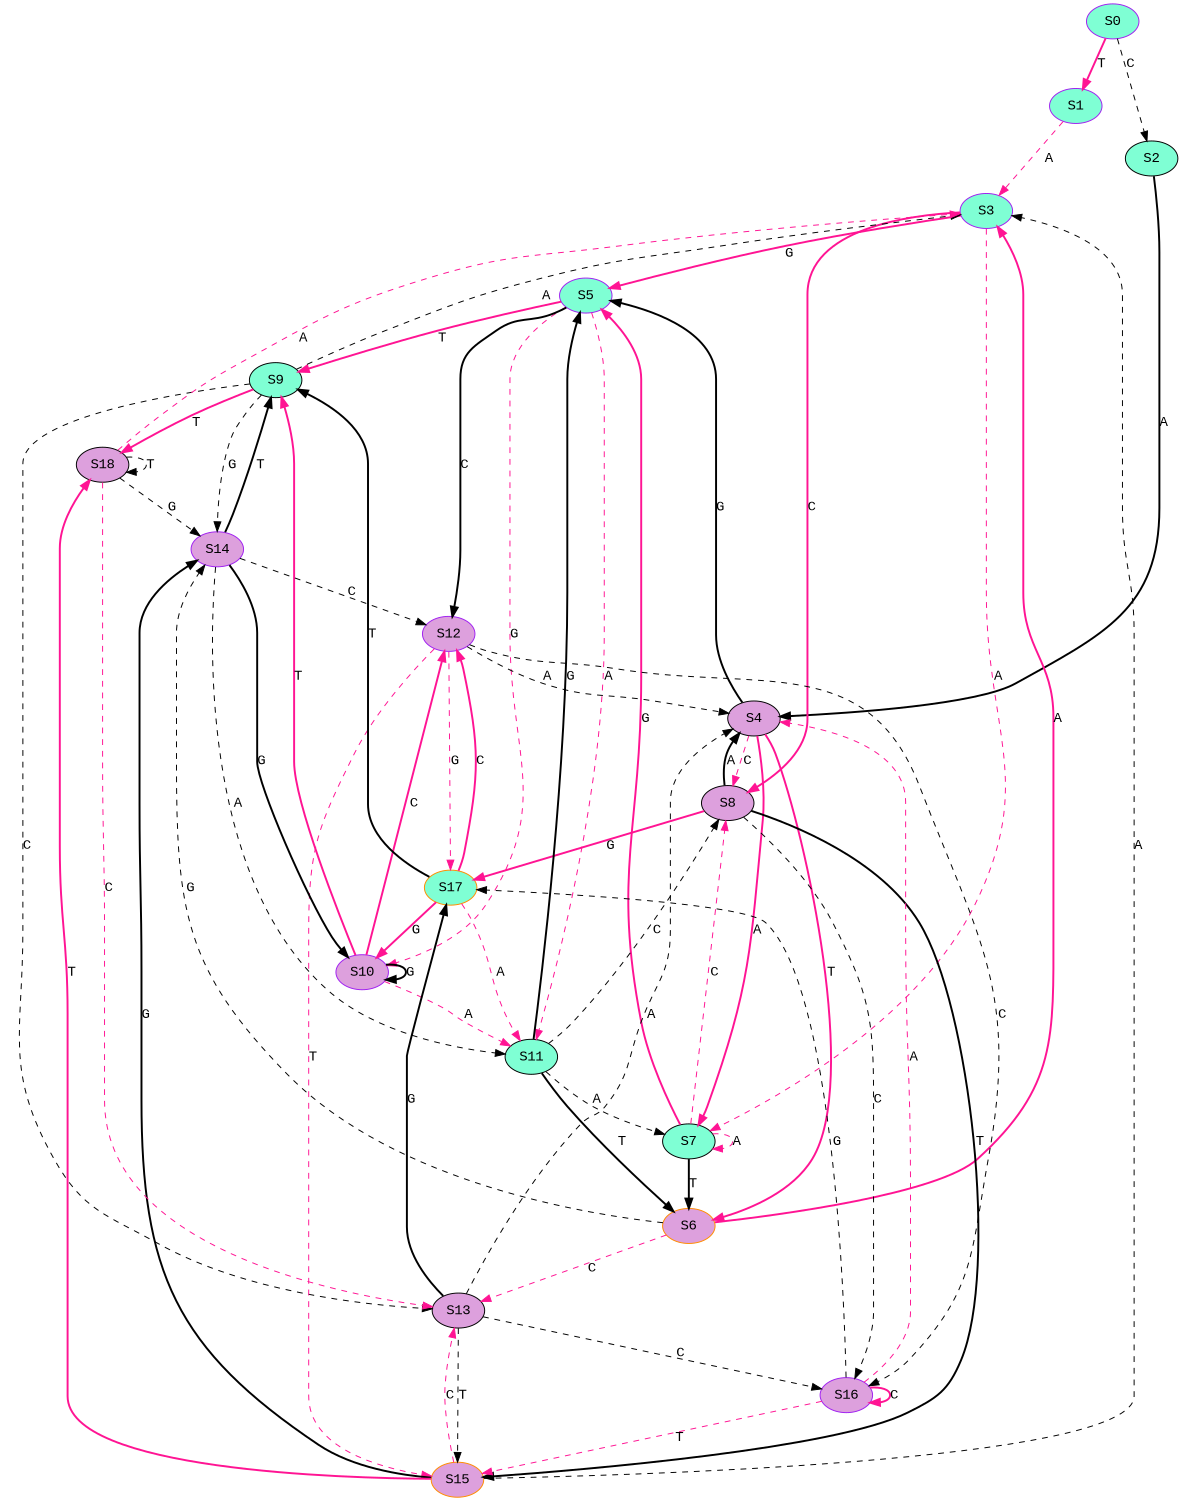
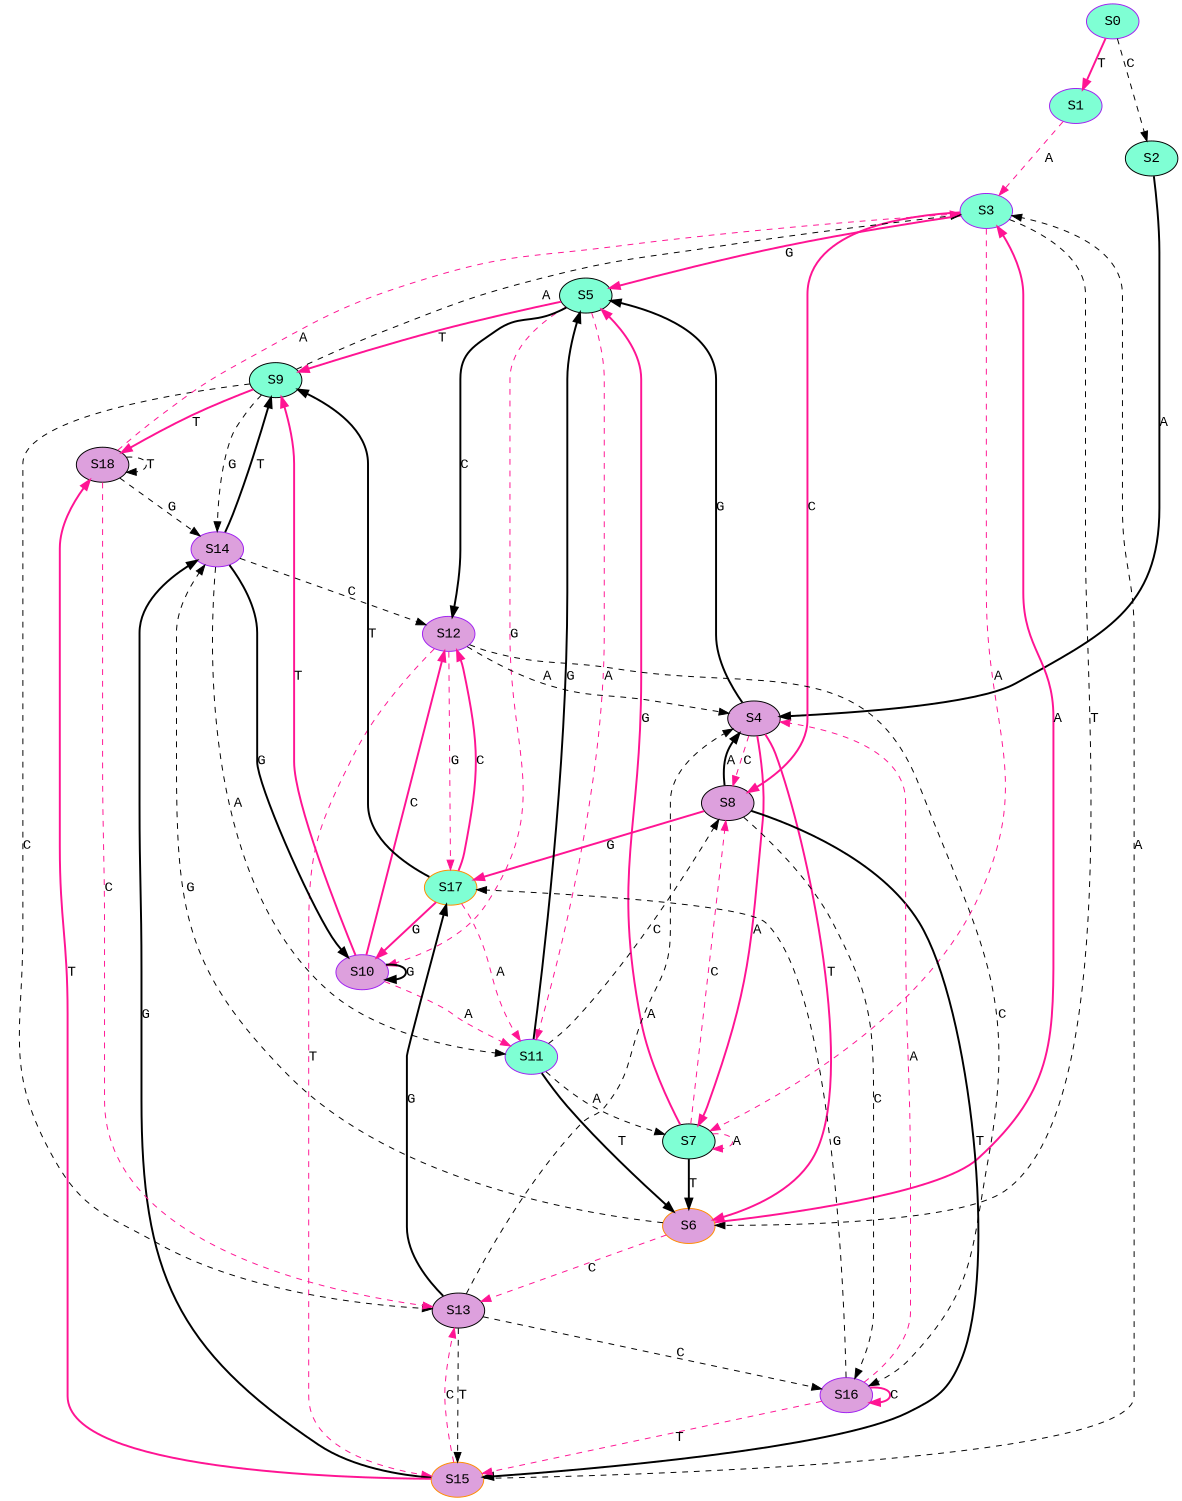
node "S5": color purple -> black
edge "S3" -> "S6": added, label "T"
node "S11": color black -> purple
